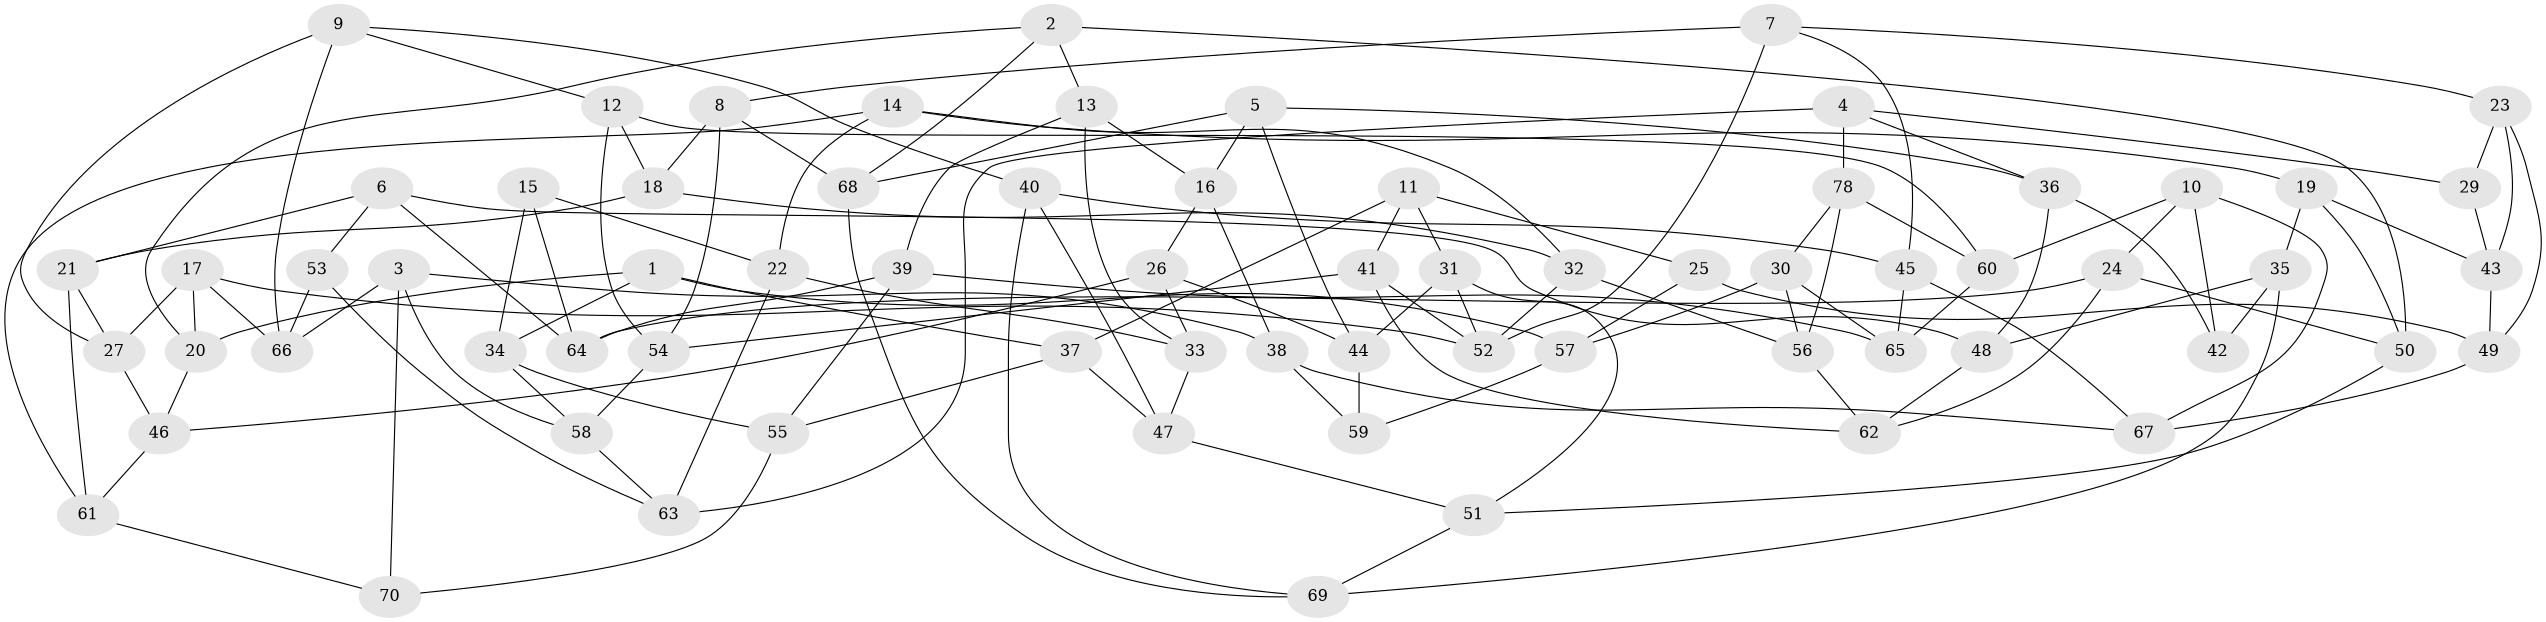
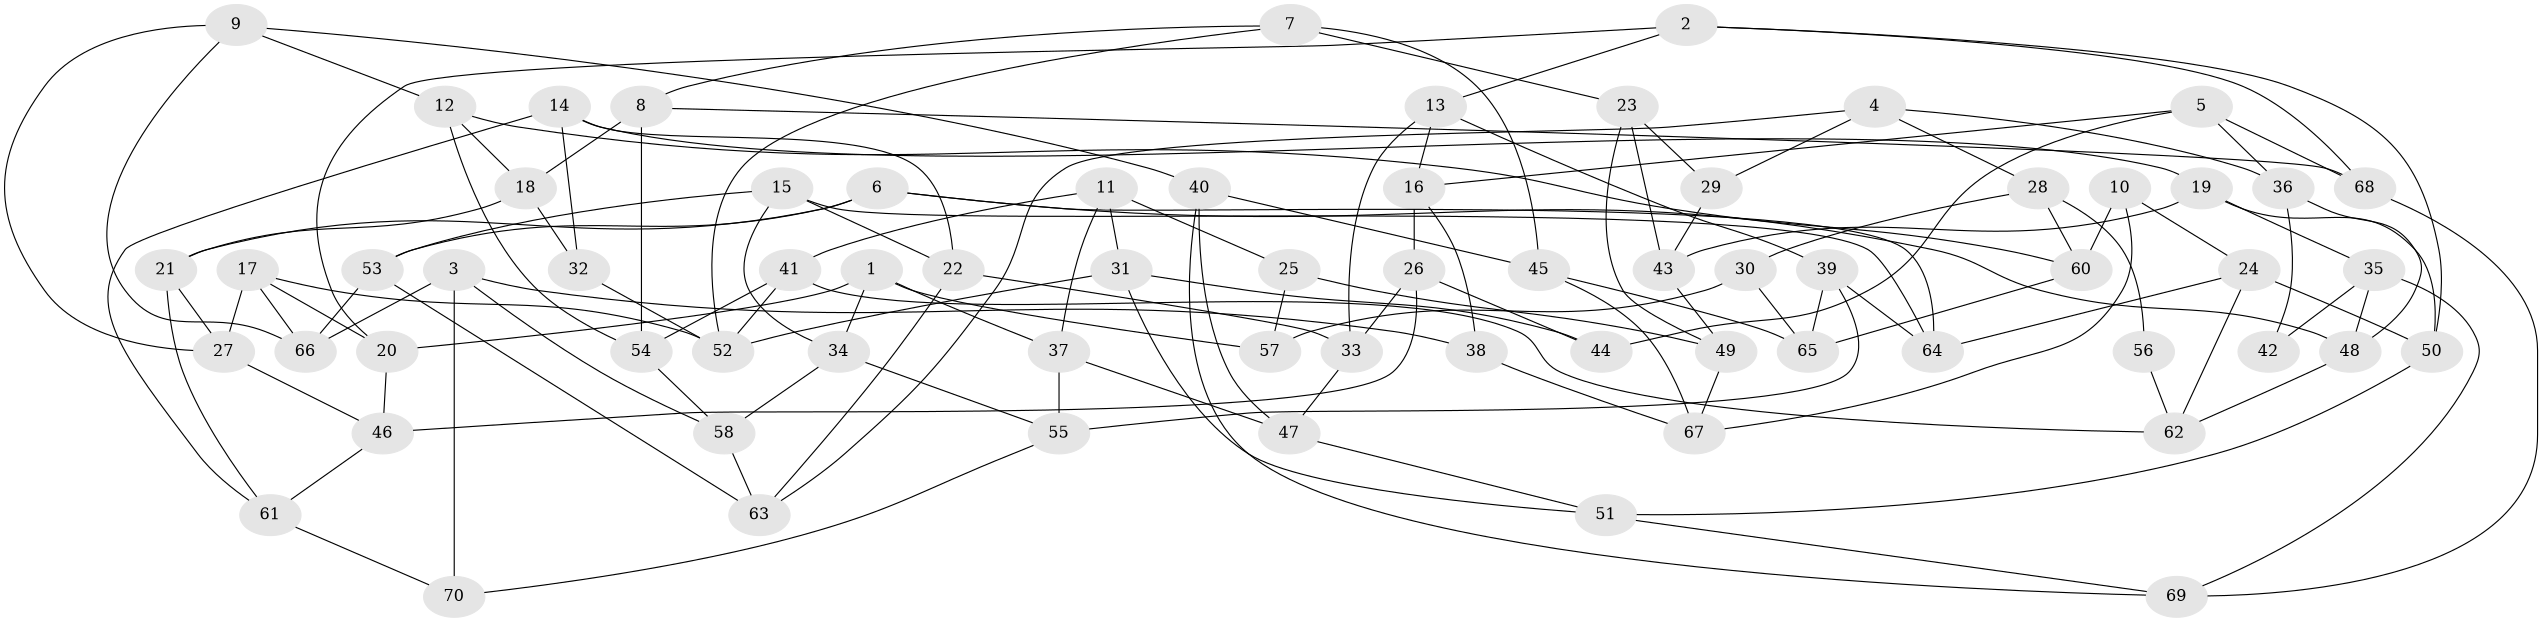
node "78": label "78" -> "28"
edge "15" -- "53": added
edge "10" -- "42": removed
edge "30" -- "56": removed
edge "32" -- "56": removed
node "59": removed
